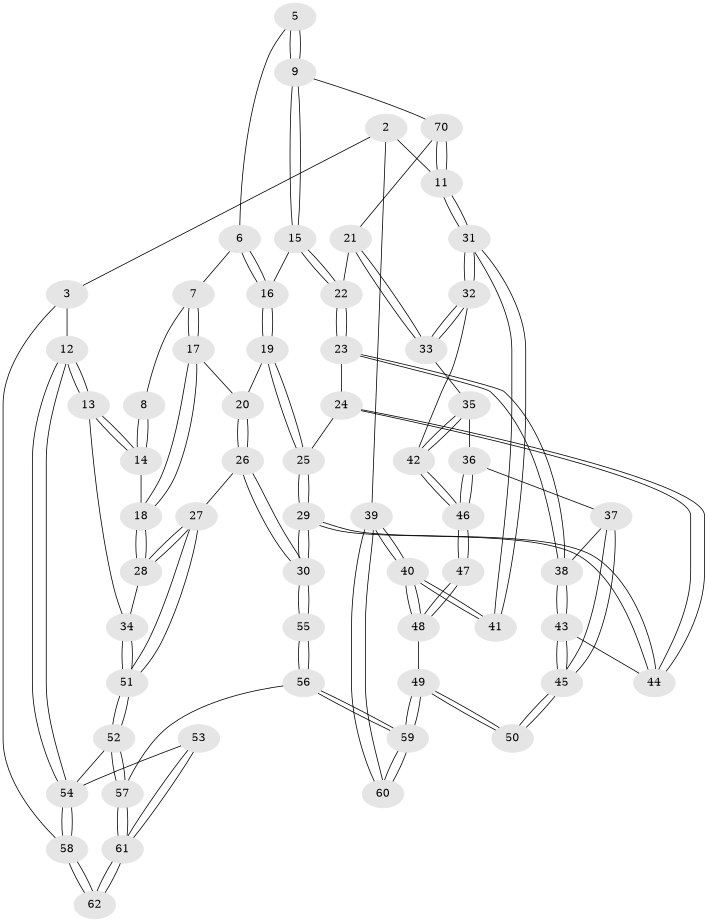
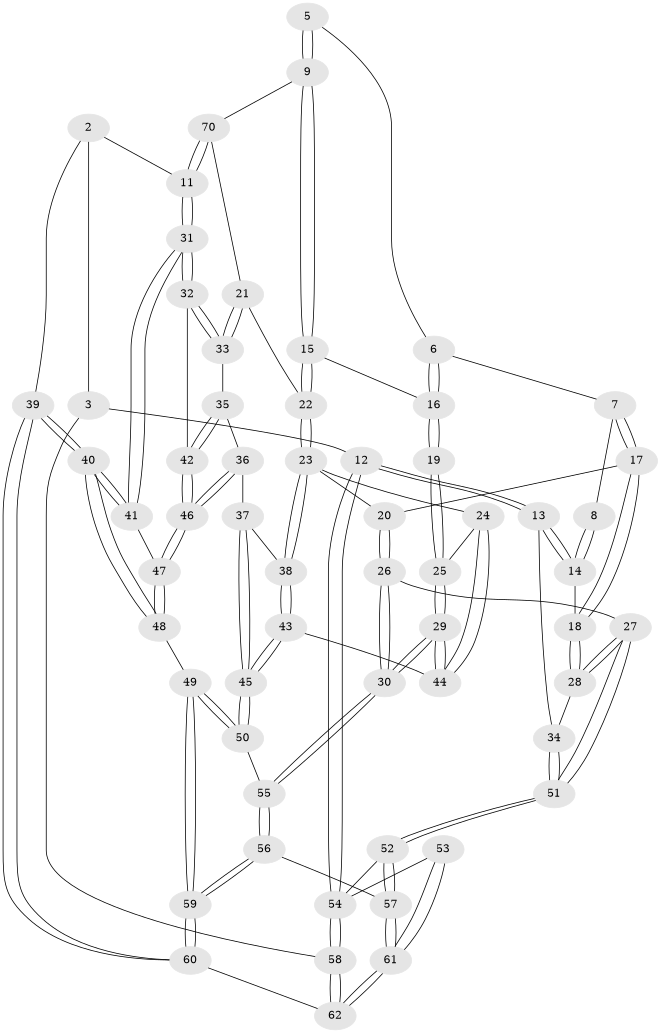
edge "19" -- "20": now "23" -- "20"
edge "41" -- "47": added
edge "50" -- "55": added
edge "60" -- "62": added
